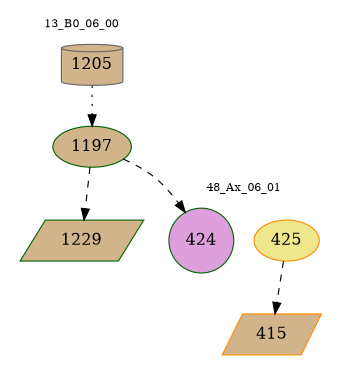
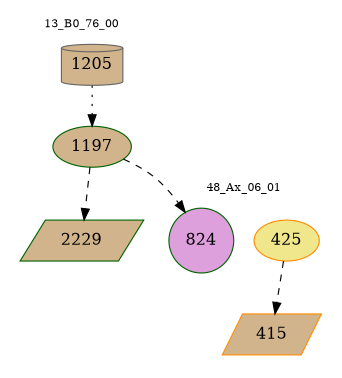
cluster "13_B0_06_00": label "13_B0_06_00" -> "13_B0_76_00"
node "1229": label "1229" -> "2229"
node "424": label "424" -> "824"
